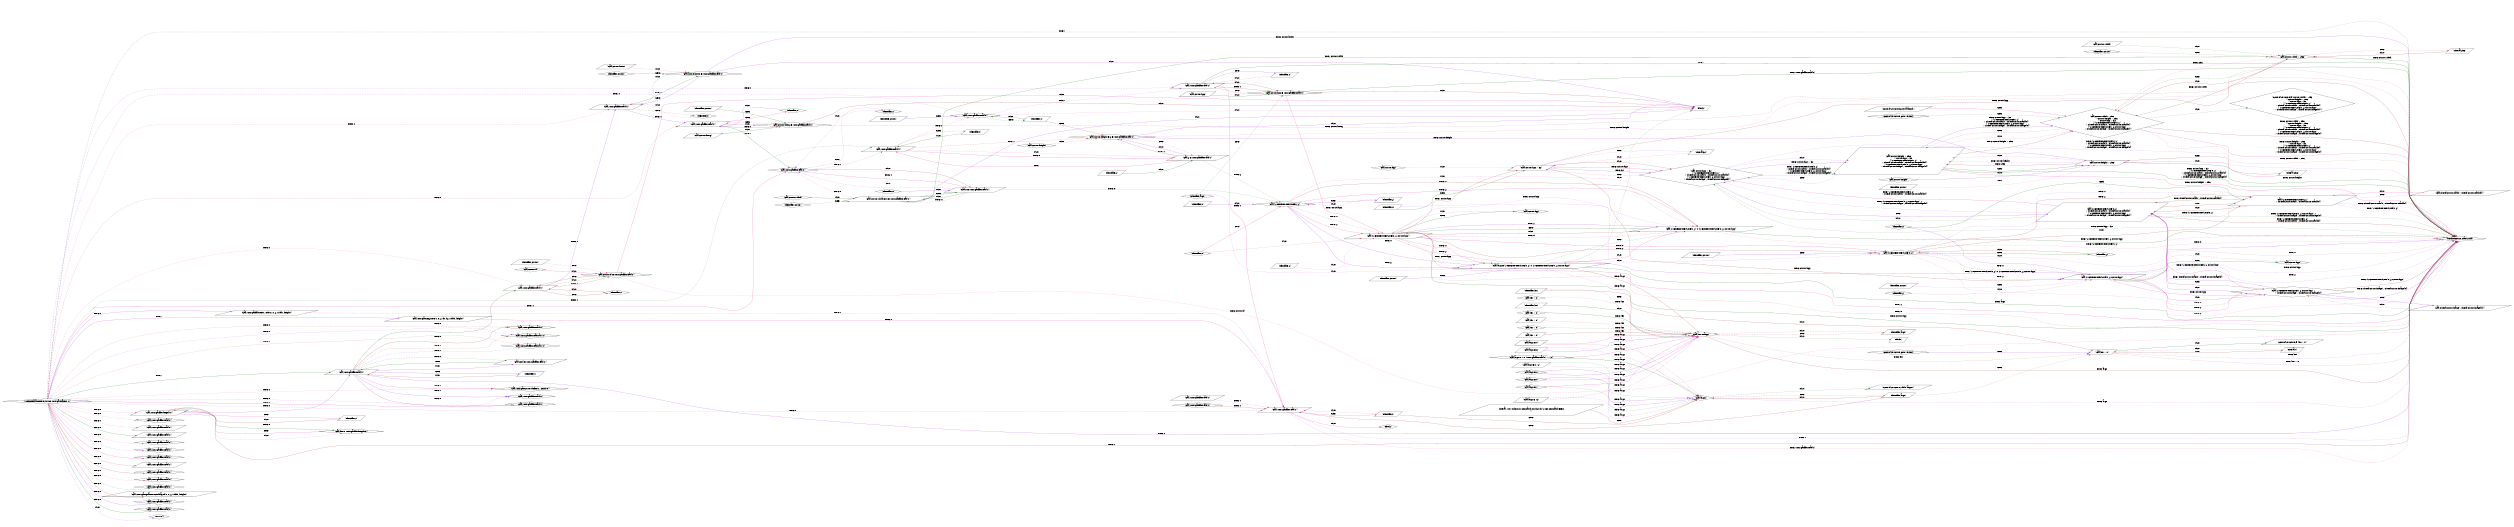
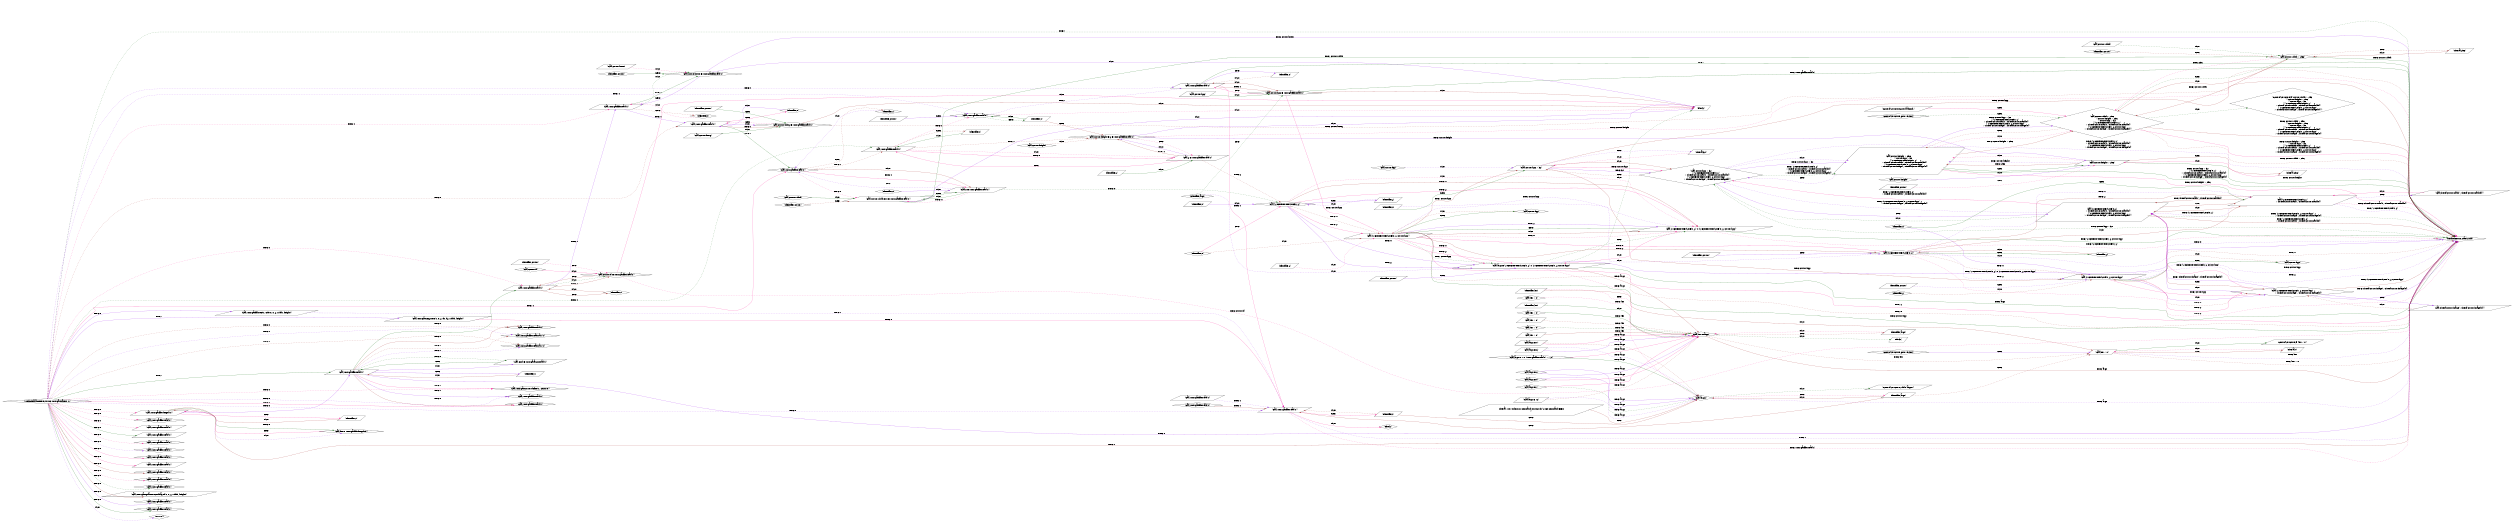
node "(Call,cmd = vmsvga_fifo_read(s))": label "(Call,cmd = vmsvga_fifo_read(s))" -> "(Call,cmd = vmsvga_args_read(s))"
node "(Call,args = x * y)": removed
